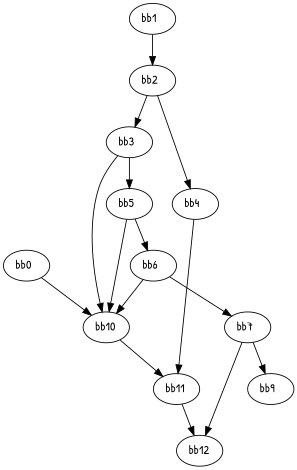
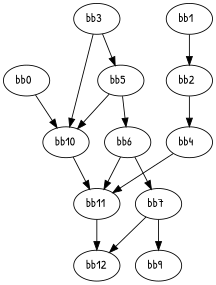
edge "bb2" -> "bb3": removed
edge "bb6" -> "bb10": now "bb6" -> "bb11"
